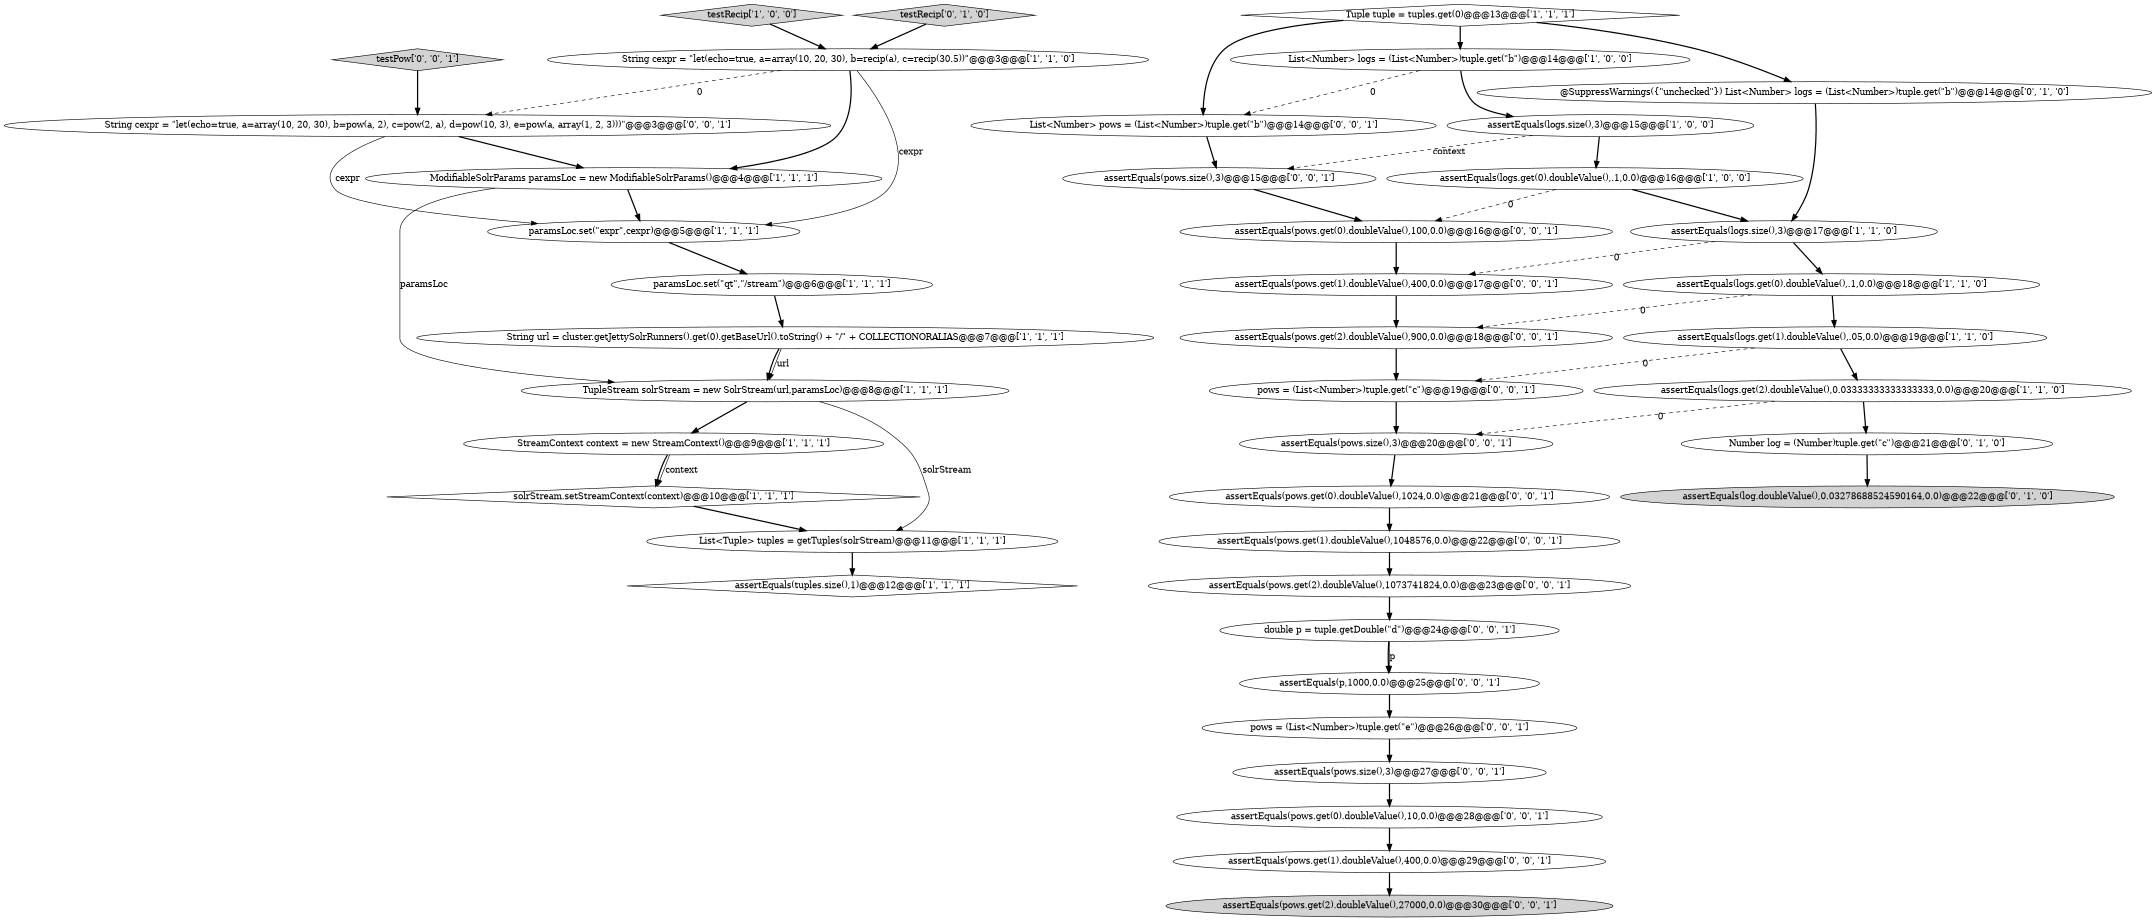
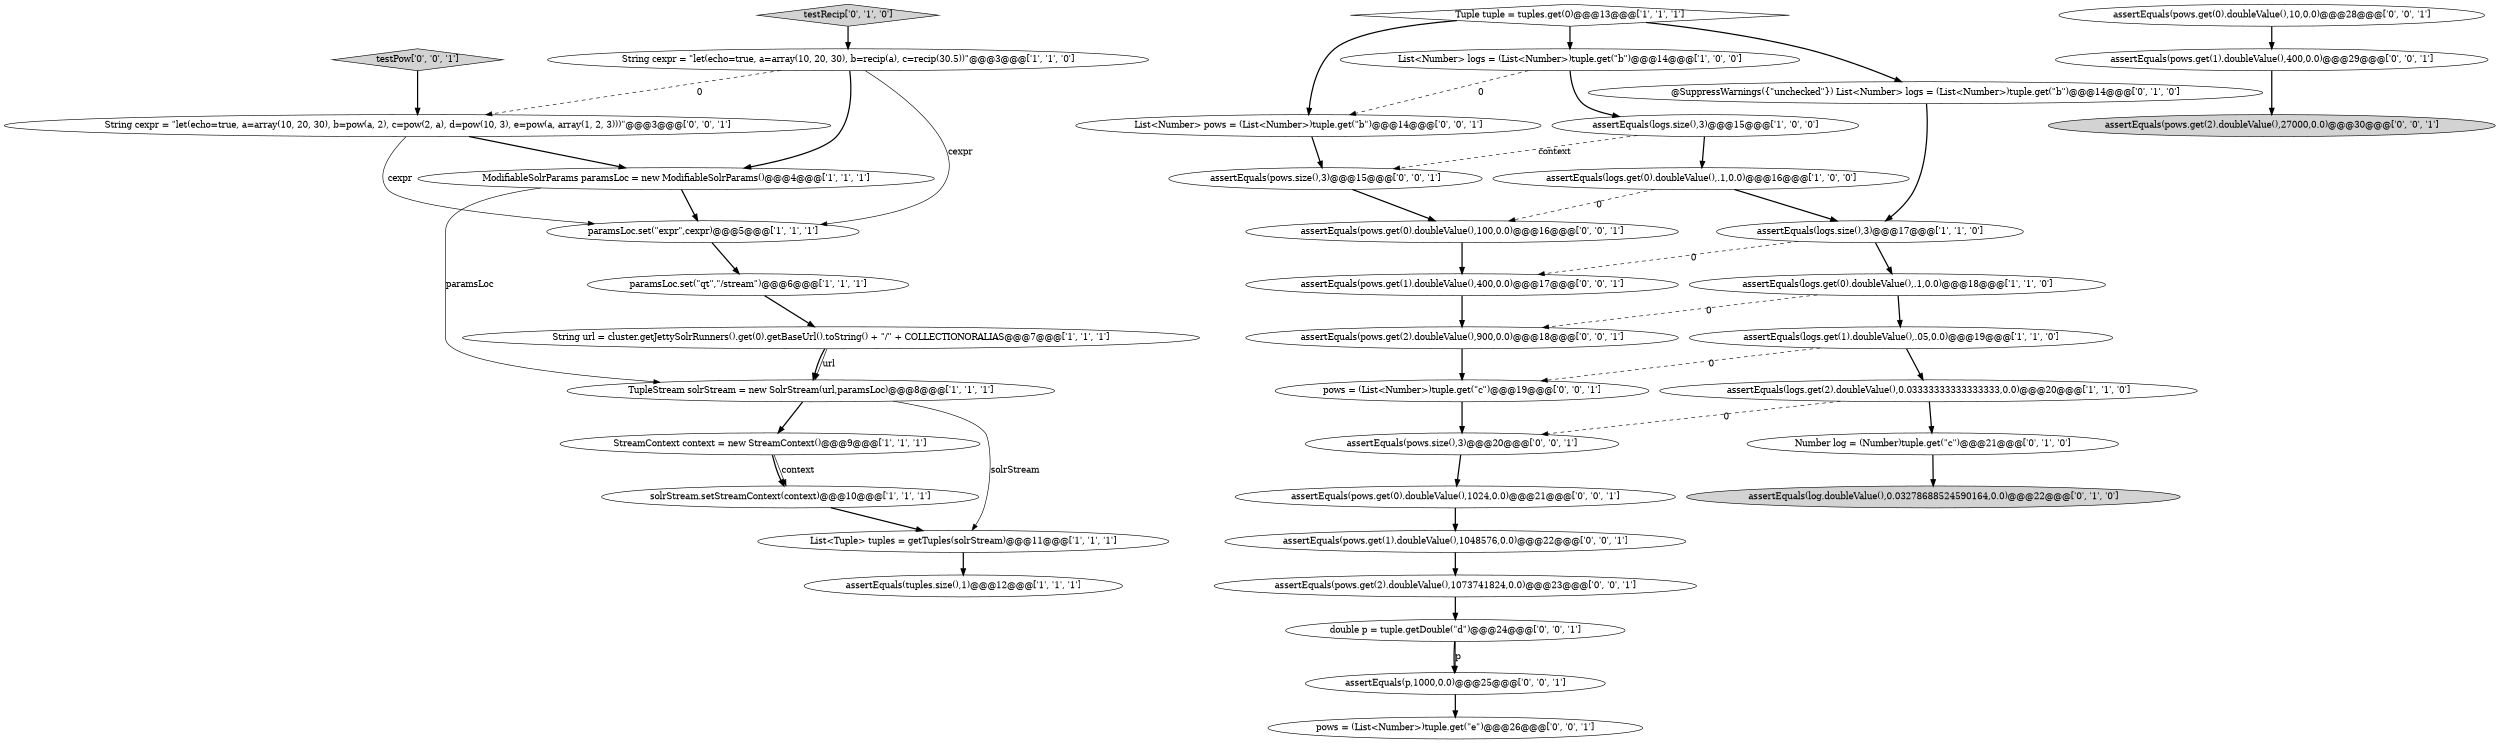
node "testRecip['1', '0', '0']": removed
node "solrStream.setStreamContext(context)@@@10@@@['1', '1', '1']": shape diamond -> ellipse
node "assertEquals(tuples.size(),1)@@@12@@@['1', '1', '1']": shape diamond -> ellipse
node "assertEquals(pows.size(),3)@@@27@@@['0', '0', '1']": removed
